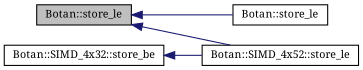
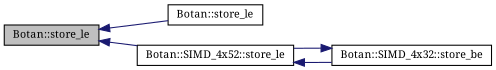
edge "Botan::SIMD_4x32::store_be" -> "Botan::SIMD_4x52::store_le": added
